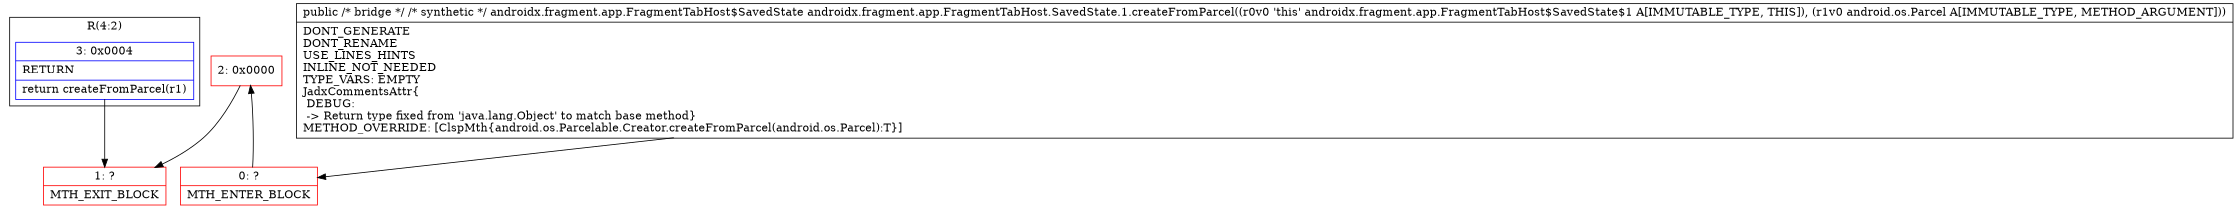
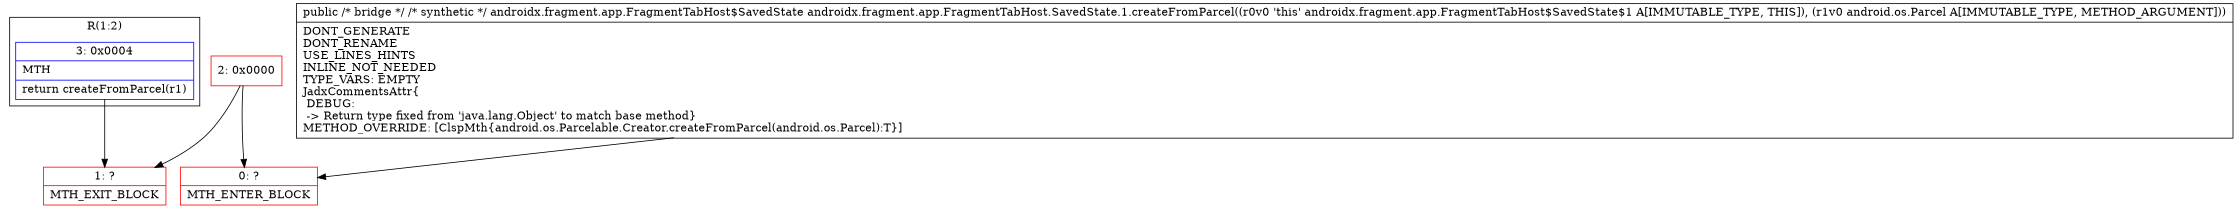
cluster "R(4:2)": label "R(4:2)" -> "R(1:2)"
node "3: 0x0004": text "RETURN" -> "MTH"
edge "0: ?" -> "2: 0x0000": reversed
